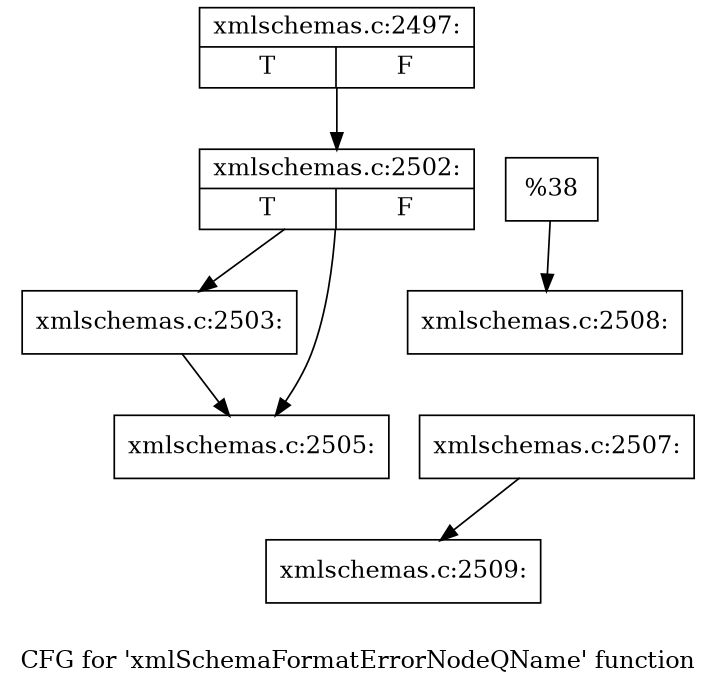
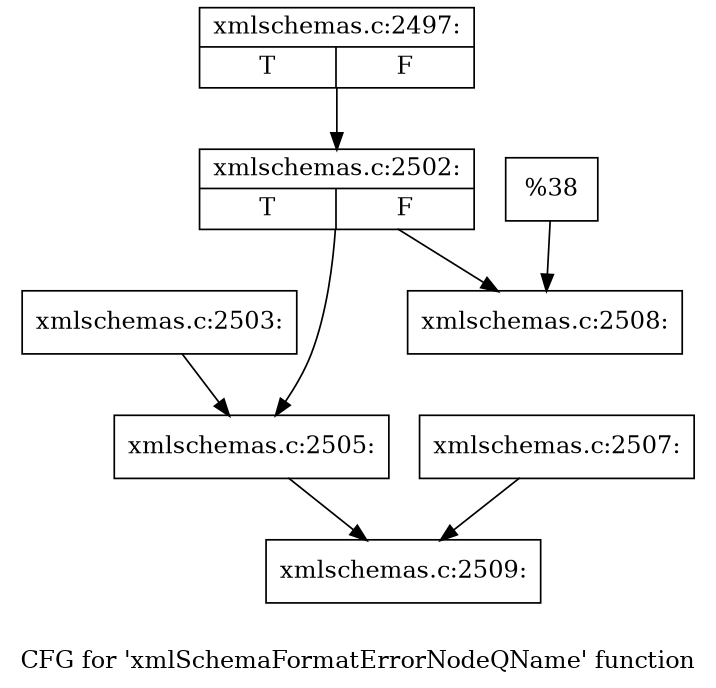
edge "xmlschemas.c:2502:" -> "xmlschemas.c:2503:": now "xmlschemas.c:2502:" -> "xmlschemas.c:2508:"
edge "xmlschemas.c:2505:" -> "xmlschemas.c:2509:": added
